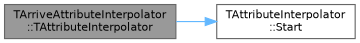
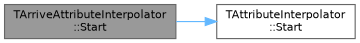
node "TArriveAttributeInterpolator ::TAttributeInterpolator": label "TArriveAttributeInterpolator ::TAttributeInterpolator" -> "TArriveAttributeInterpolator ::Start"
